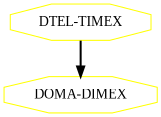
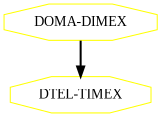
edge "DTEL-TIMEX" -> "DOMA-DIMEX": reversed
